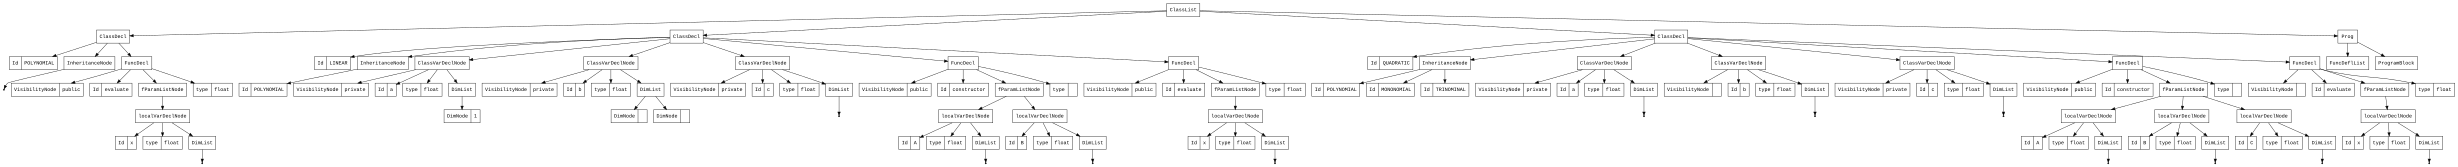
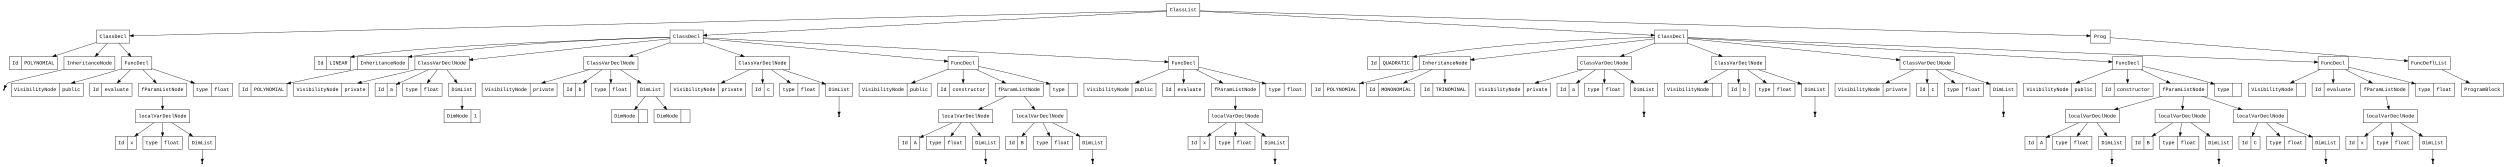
edge "Prog" -> "ProgramBlock": now "FuncDeflList" -> "ProgramBlock"
